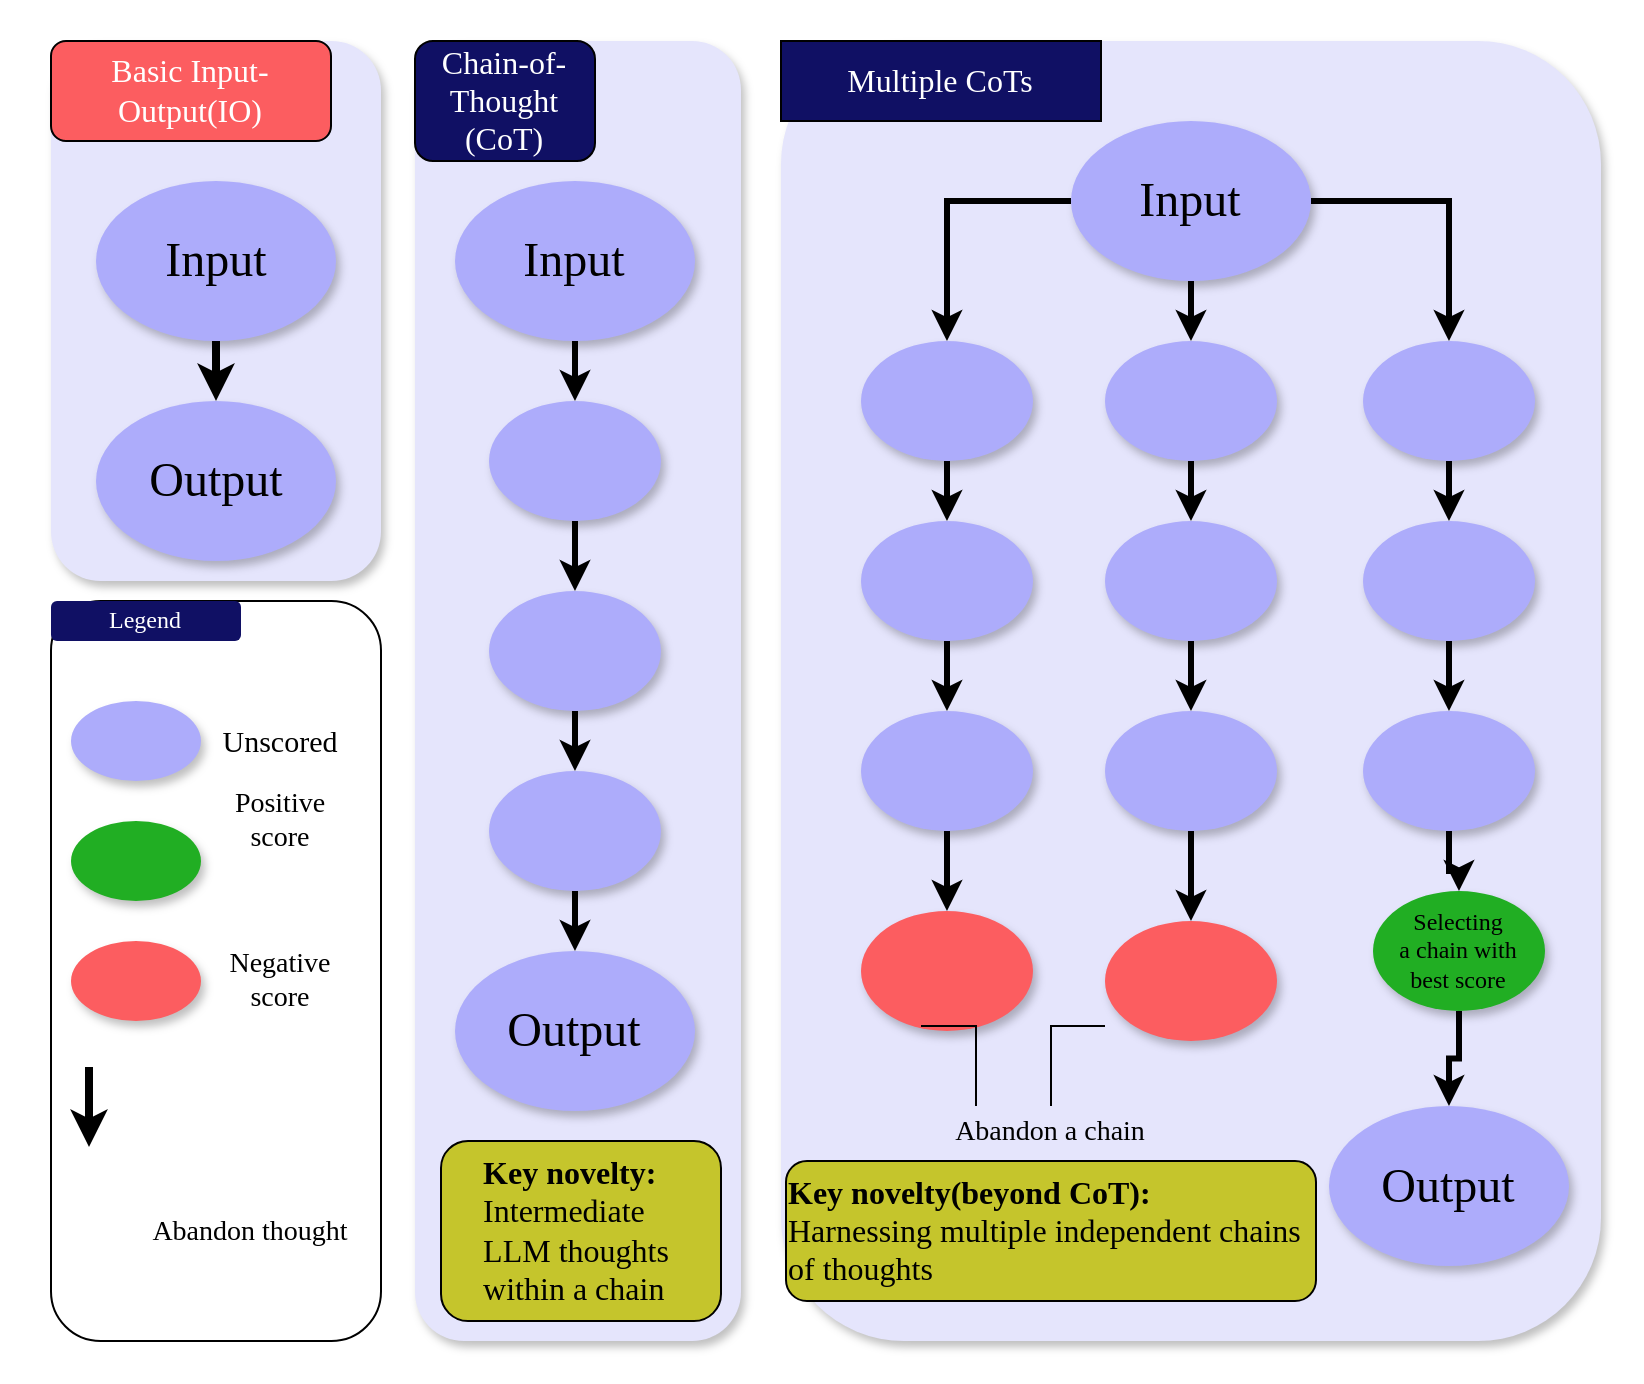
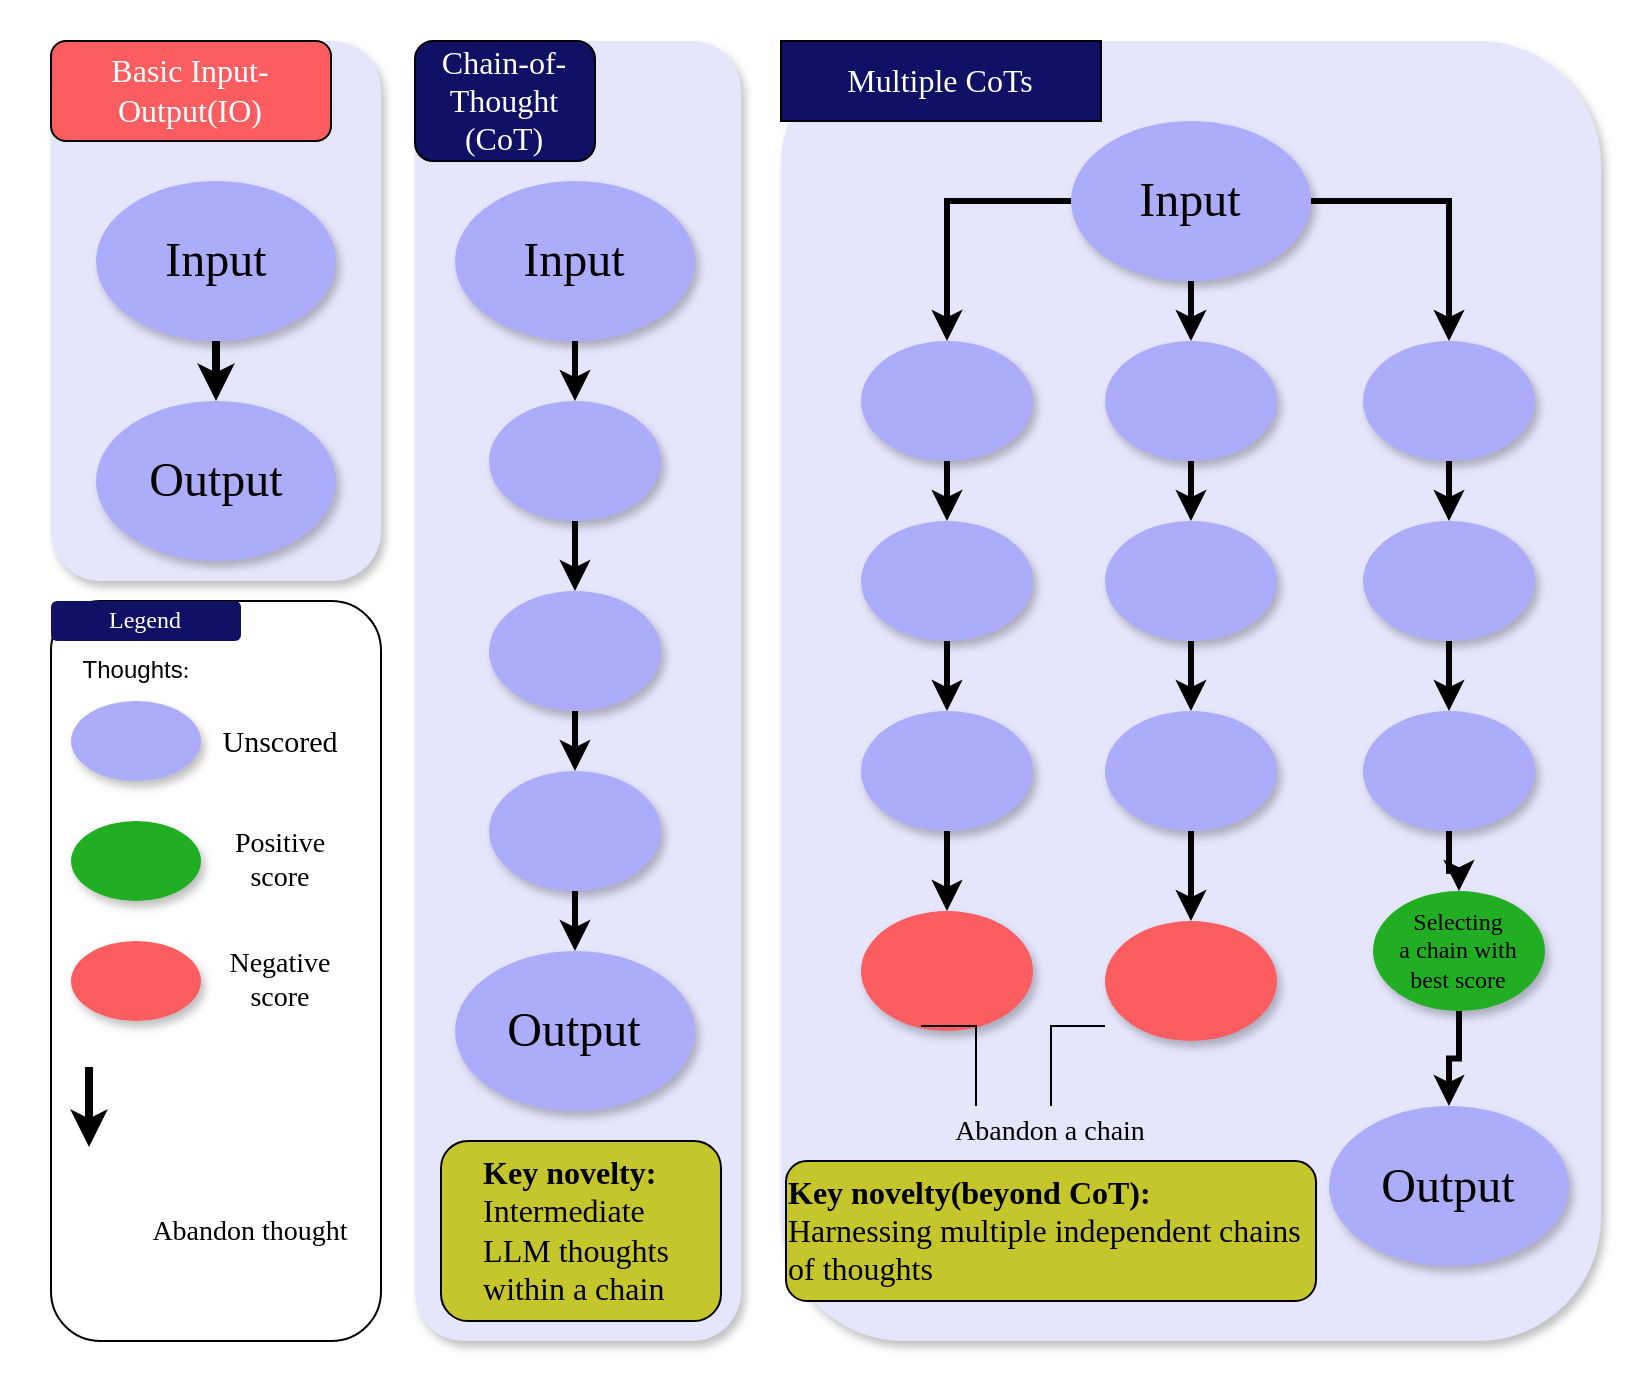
node "Thoughts:": added
node "Positive score": moved (281, 821) -> (281, 861)
